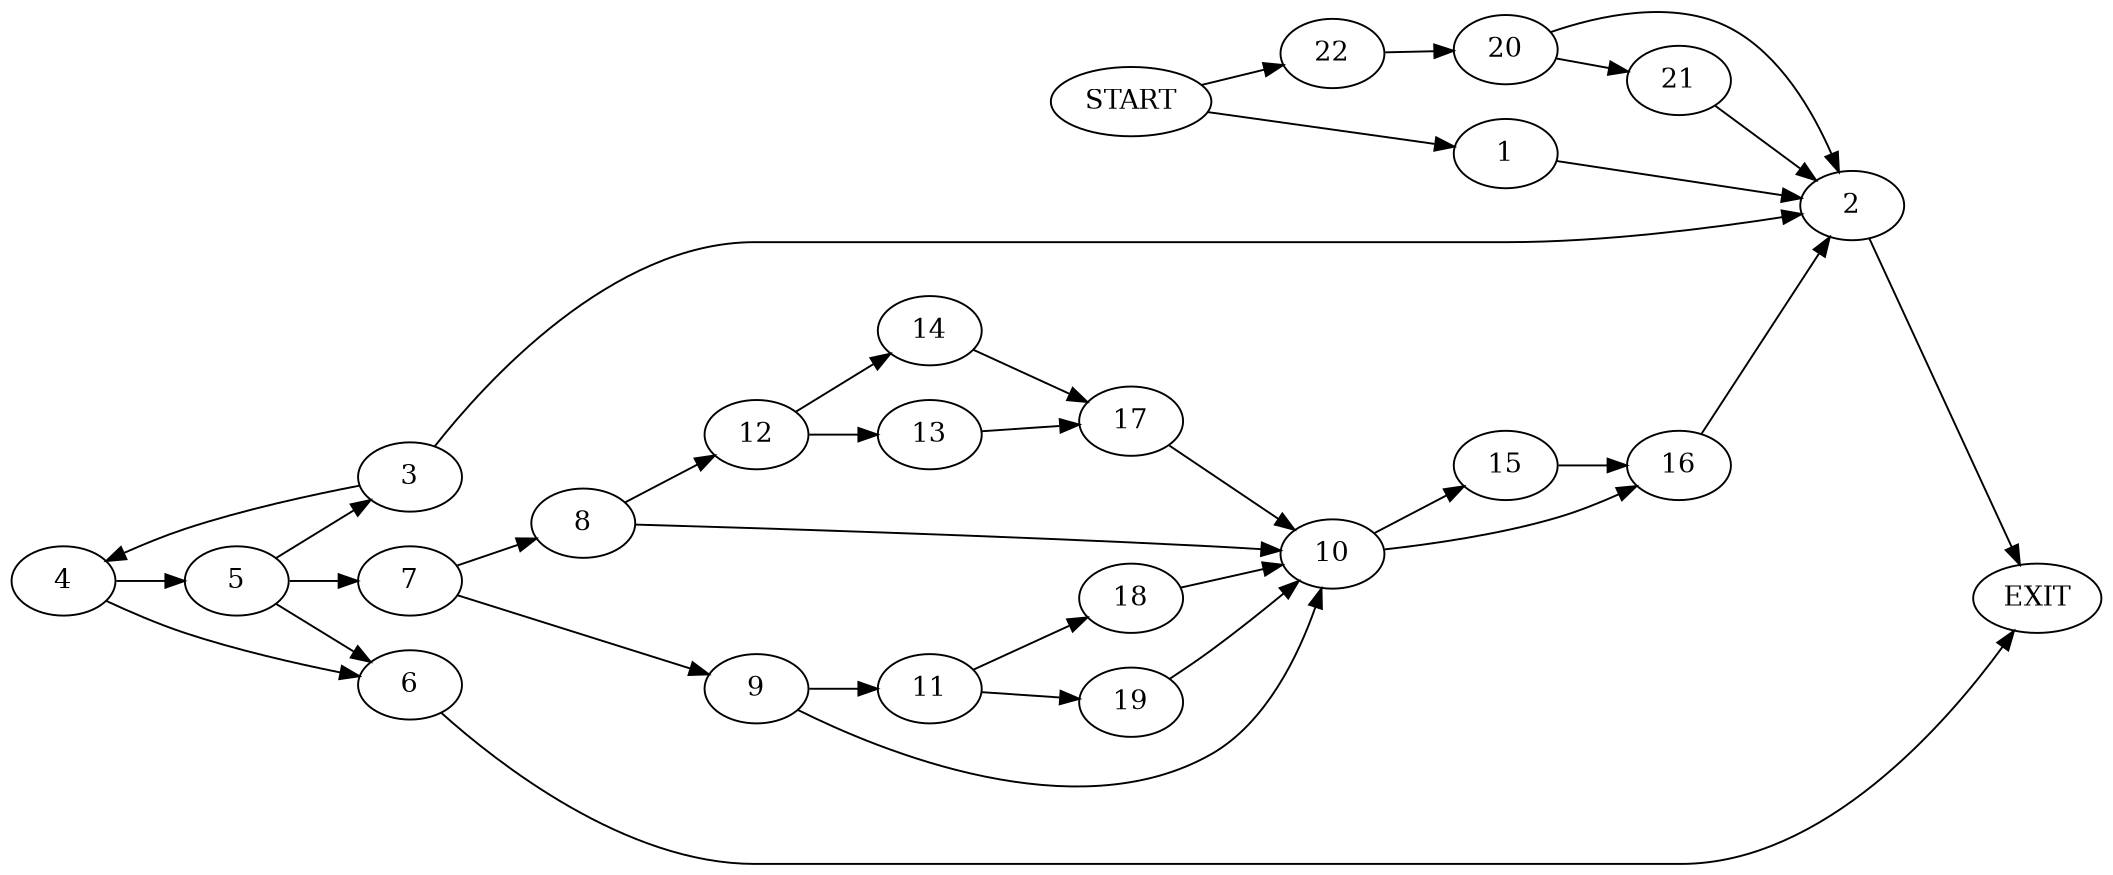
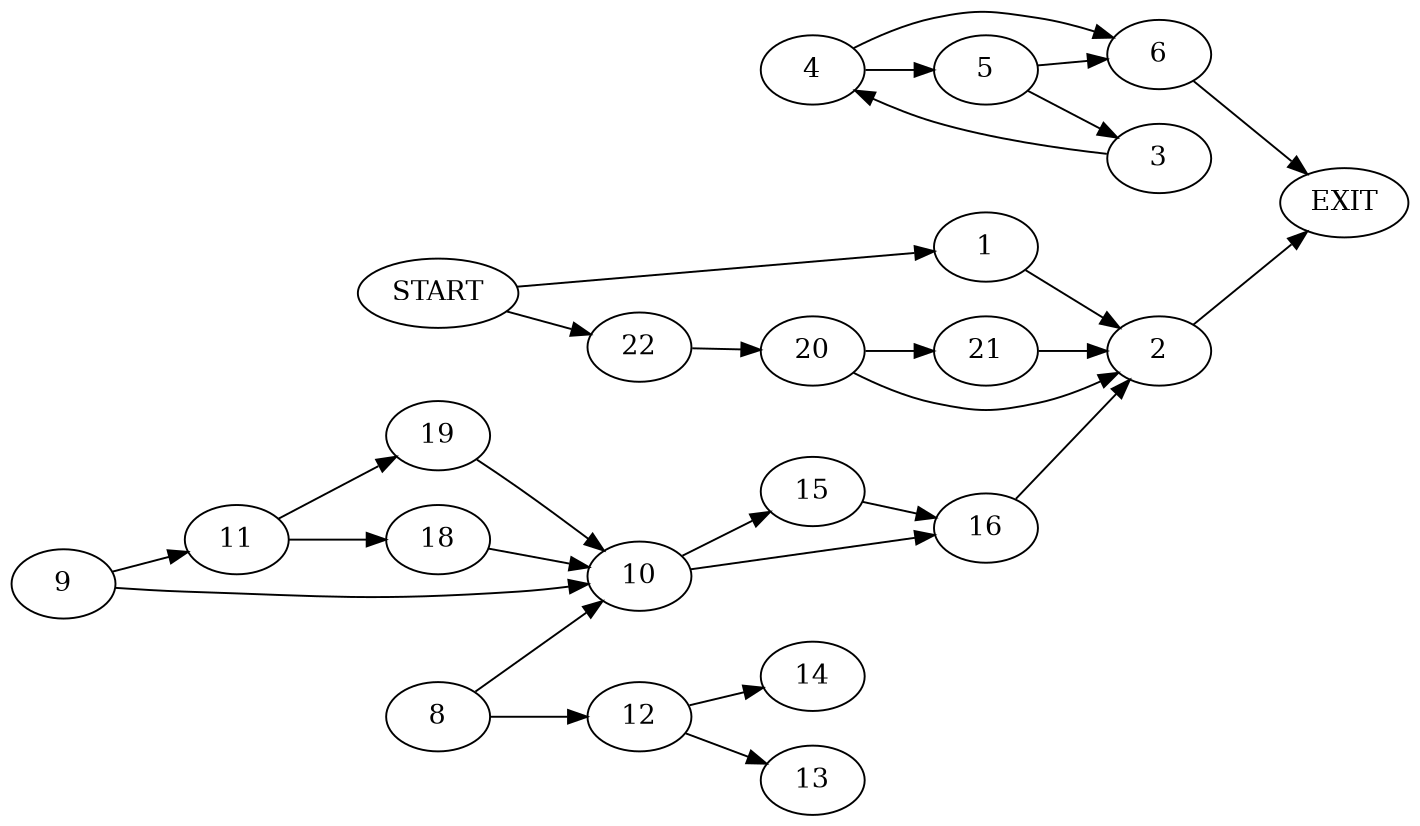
edge "3" -> "2": removed
node "17": removed
node "7": removed
